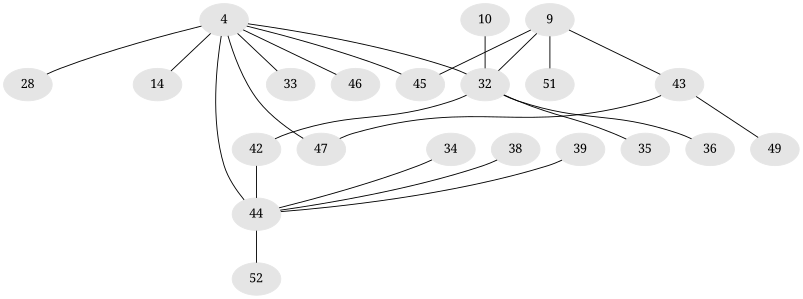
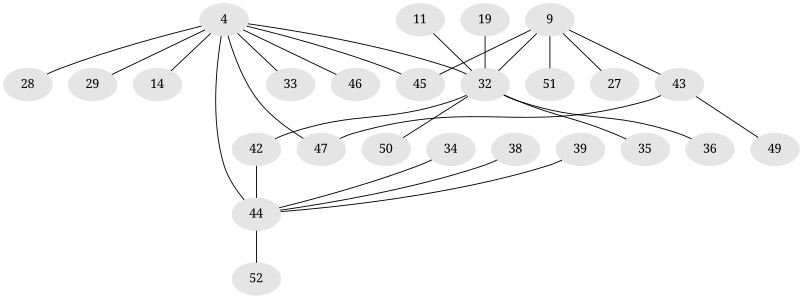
node "11": added
node "10": label "10" -> "19"
node "29": added
node "27": added
node "50": added
